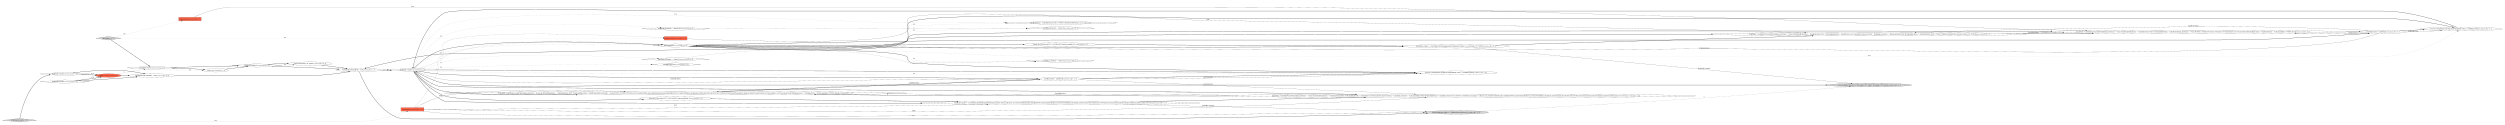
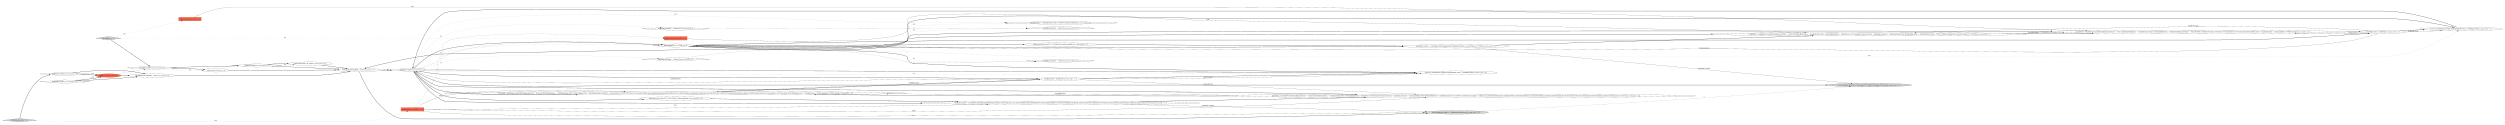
node "handshakeComplete@@@12@@@['1', '1', '0']": removed
edge "return 0@@@3@@@['0', '0', '1']" -> "!flush(netOutBuffer)@@@4@@@['0', '0', '1']": now "return 0@@@3@@@['0', '0', '1']" -> "SSLEngineResult handshake = null@@@5@@@['1', '1', '1']"
